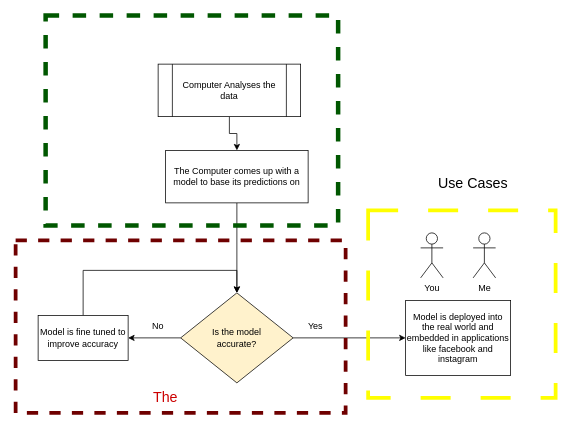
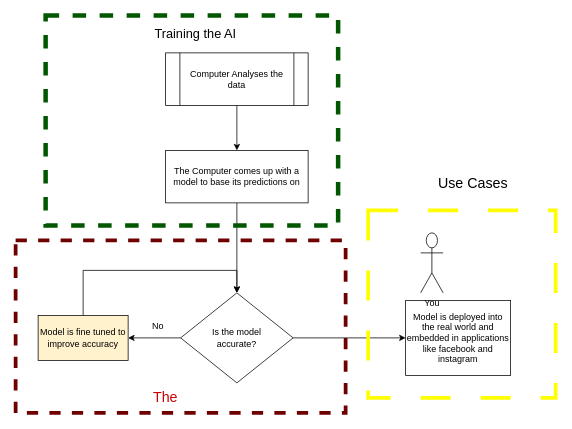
node "Training the AI": added
node "Computer Analyses the data": moved (229, 90) -> (237, 79)
node "You": size 23x45 -> 23x60
node "Me": removed
node "Yes": removed
node "Model is fine tuned to improve accuracy": fillcolor #ffffff -> #fff2cc
node "Is the model accurate?": fillcolor #fff2cc -> #ffffff
